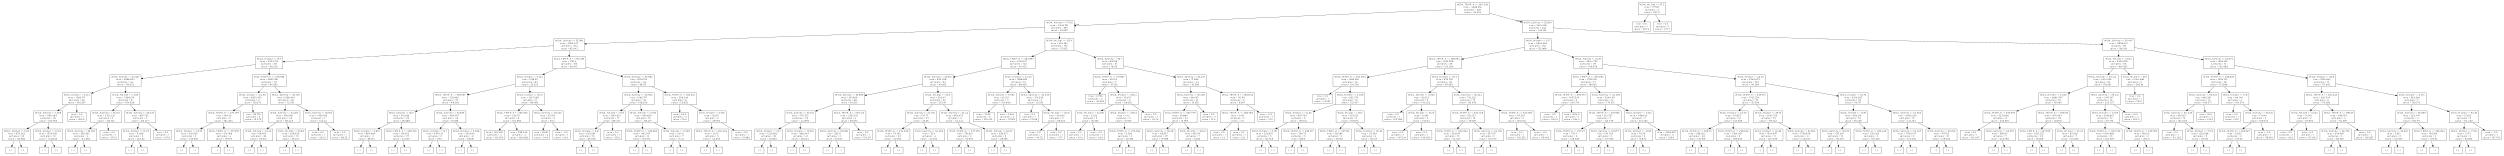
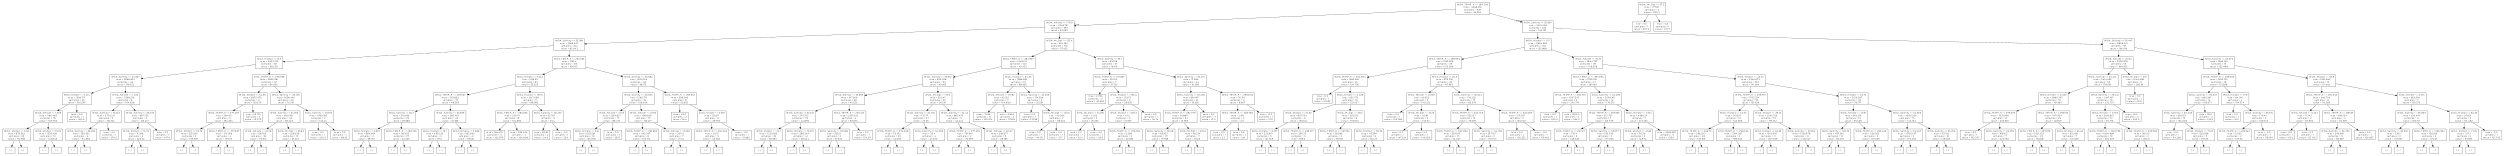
edge "WOA_MLDpt <= 28.2 mse = 353.515 samples = 9 value = 118.674" -> "WOA_MLDpt <= 50.25 mse = 43.394 samples = 6 value = 126.27": removed
